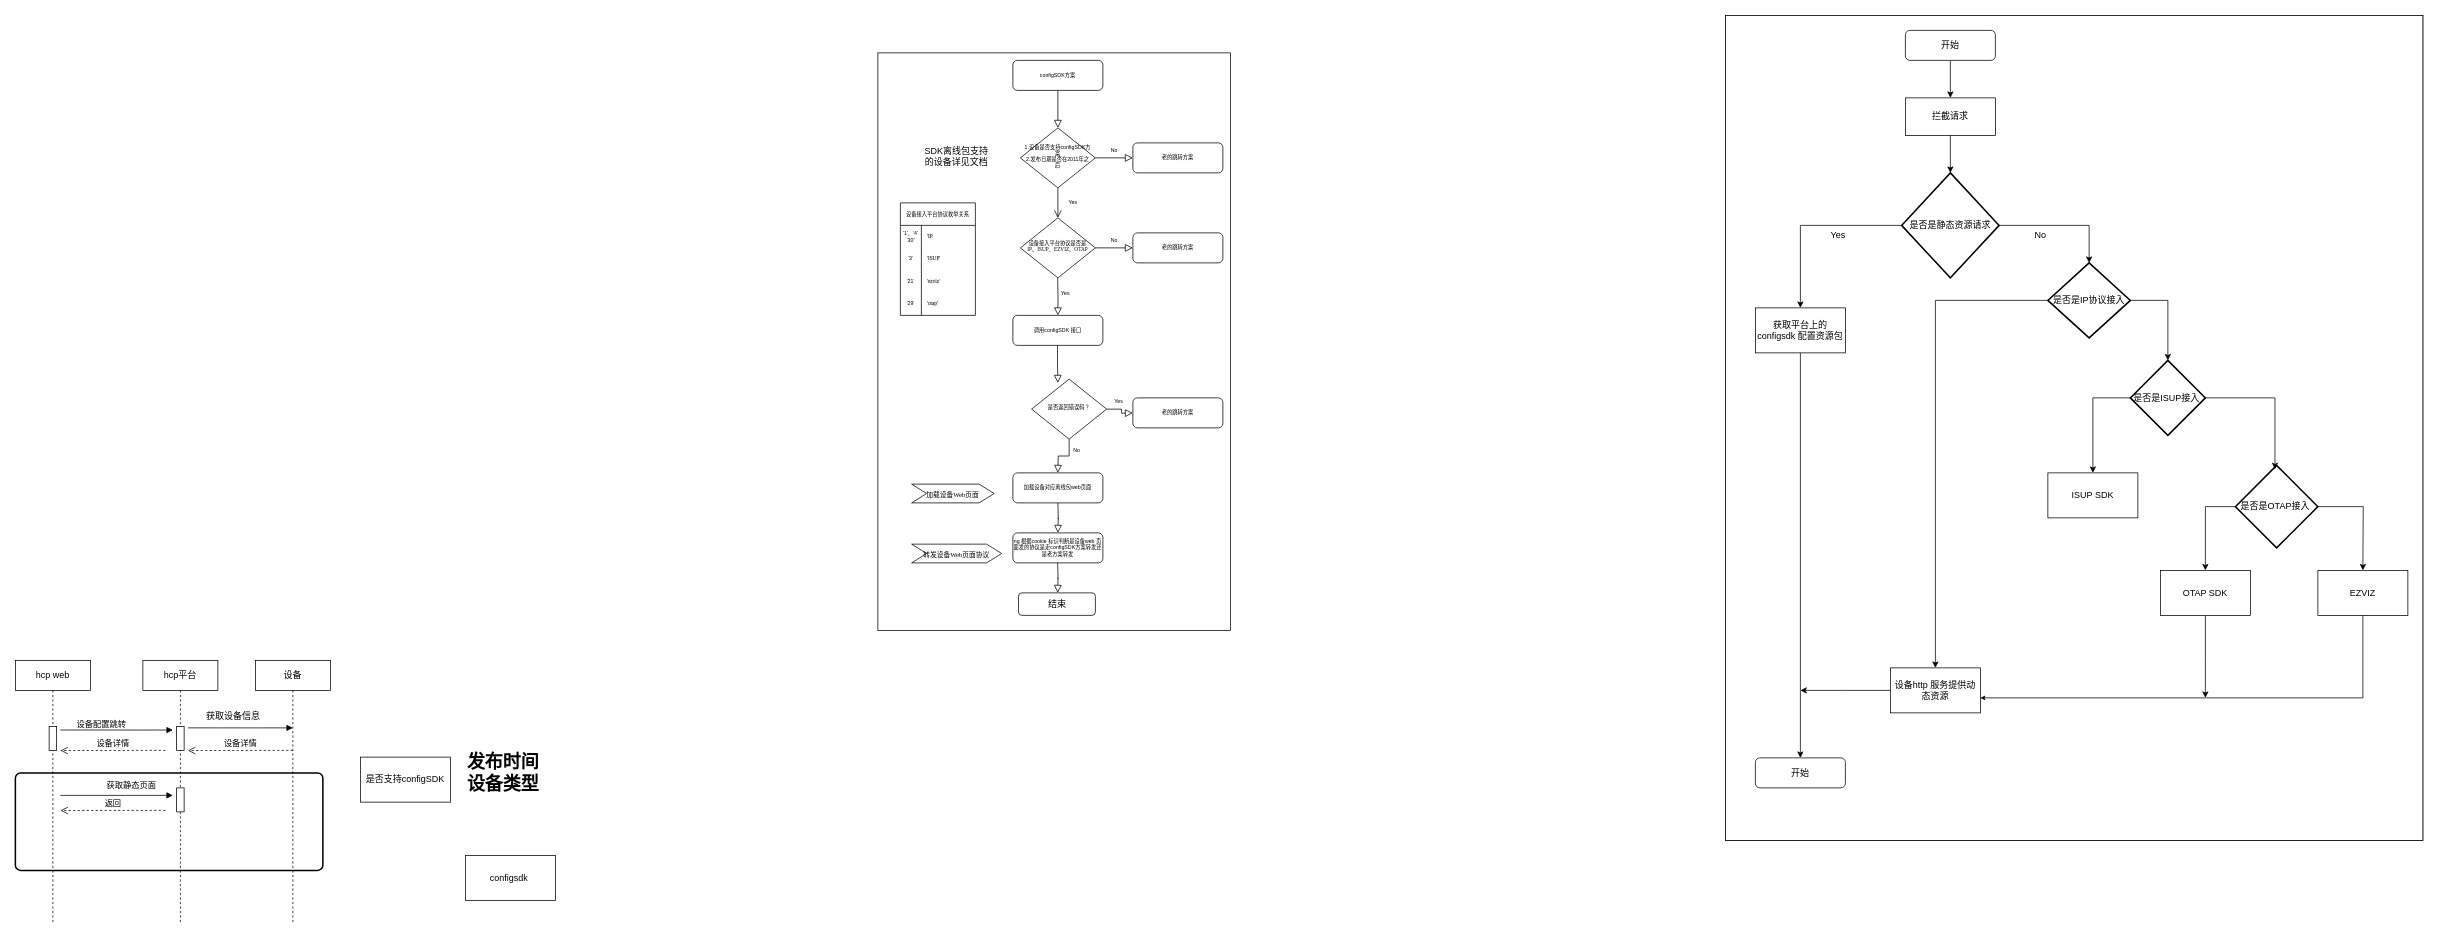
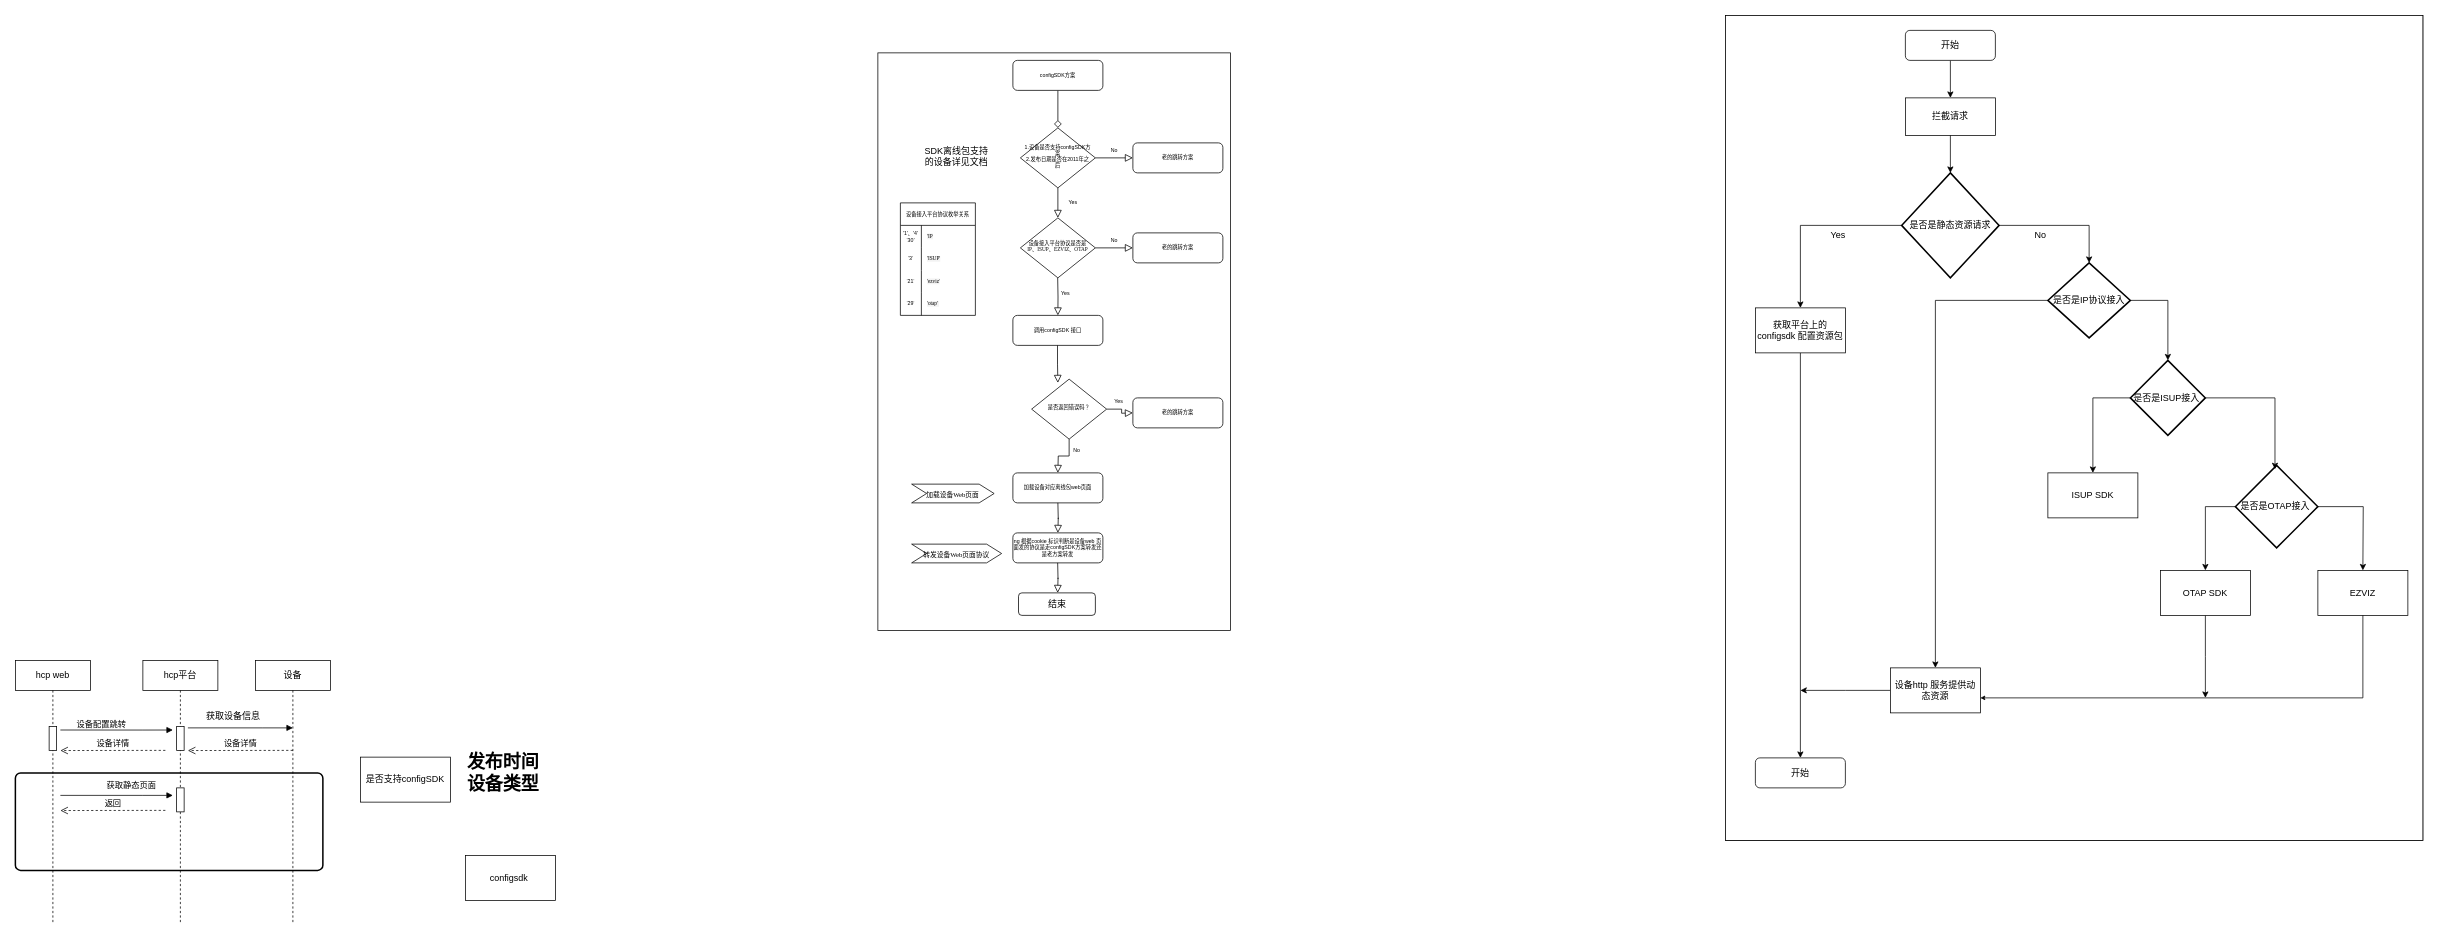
edge "configSDK方案" -> "1.设备是否支持configSDK方案 2.发布日期是否在2011年之后": arrowhead block -> diamond
edge "1.设备是否支持configSDK方案 2.发布日期是否在2011年之后" -> "设备接入平台协议是否是IP、ISUP、EZVIZ、OTAP": arrowhead open -> block
